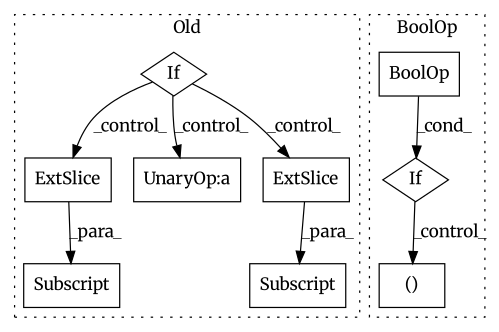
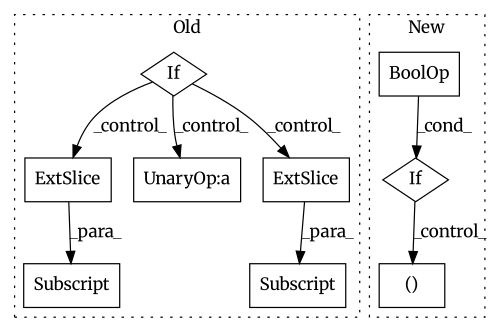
cluster "BoolOp": label "BoolOp" -> "New"
